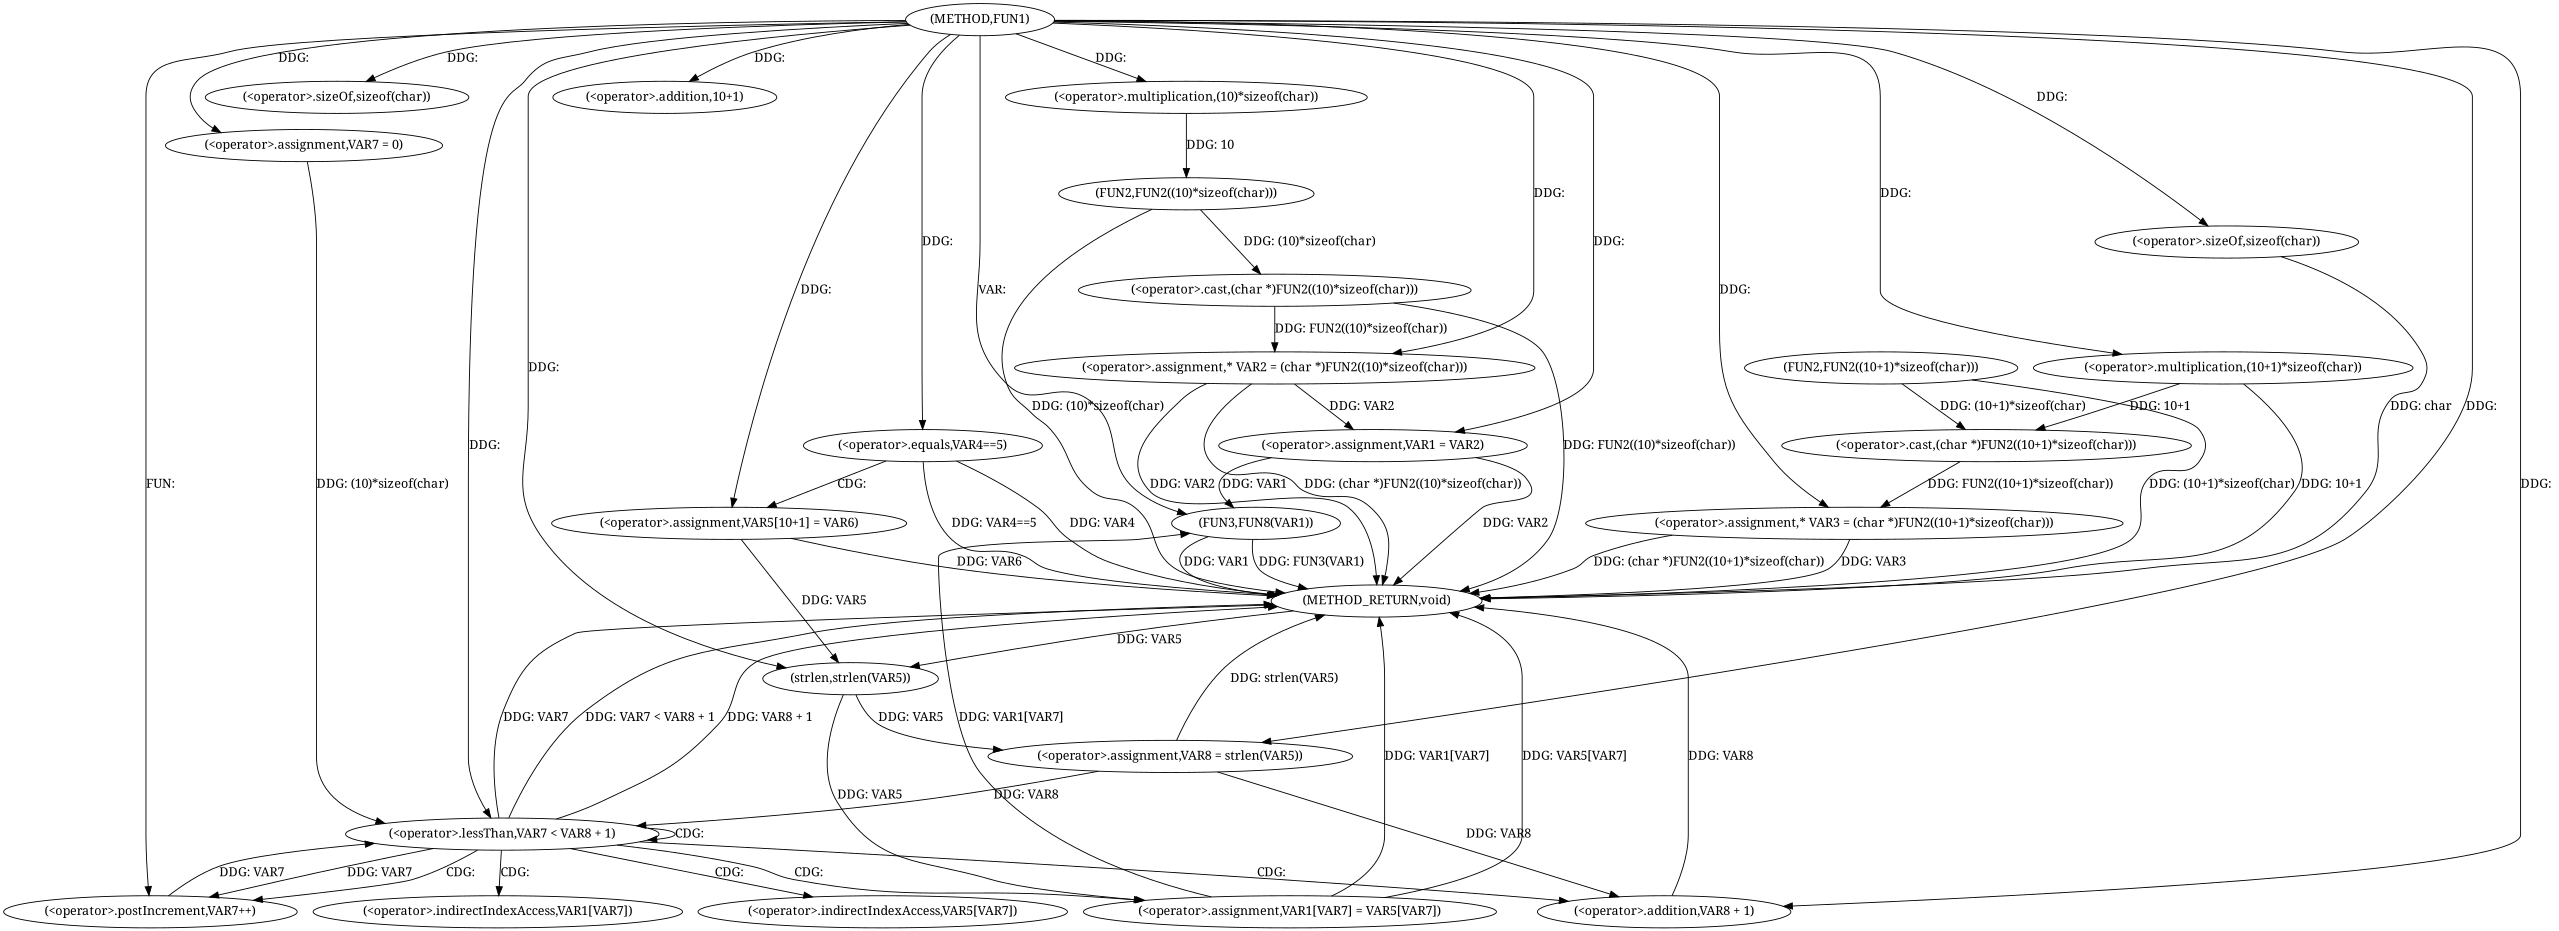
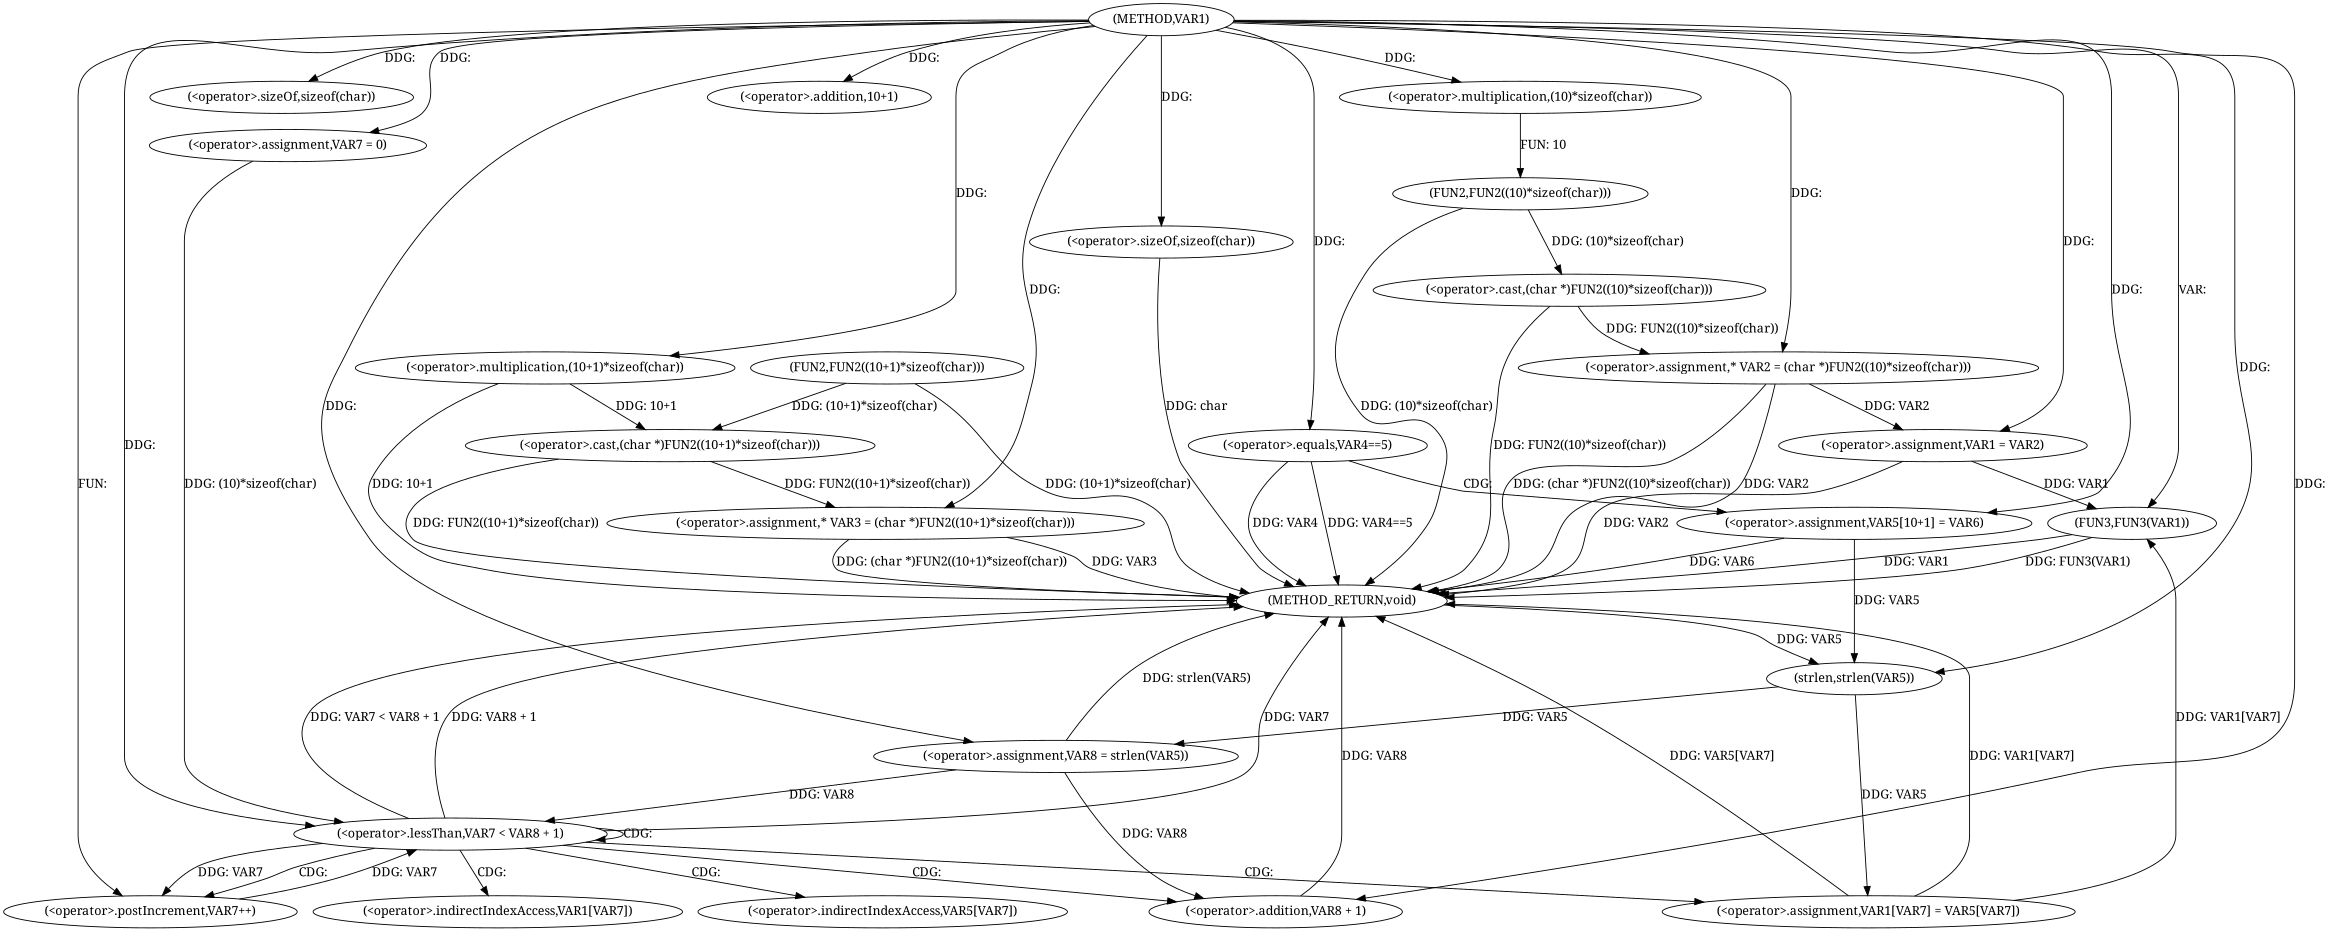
node "(METHOD,FUN1)": label "(METHOD,FUN1)" -> "(METHOD,VAR1)"
edge "(<operator>.multiplication,(10)*sizeof(char))" -> "(FUN2,FUN2((10)*sizeof(char)))": label "DDG: 10" -> "FUN: 10"
node "(FUN3,FUN8(VAR1))": label "(FUN3,FUN8(VAR1))" -> "(FUN3,FUN3(VAR1))"
edge "(<operator>.cast,(char *)FUN2((10+1)*sizeof(char)))" -> "(METHOD_RETURN,void)": added, label "DDG: FUN2((10+1)*sizeof(char))"
